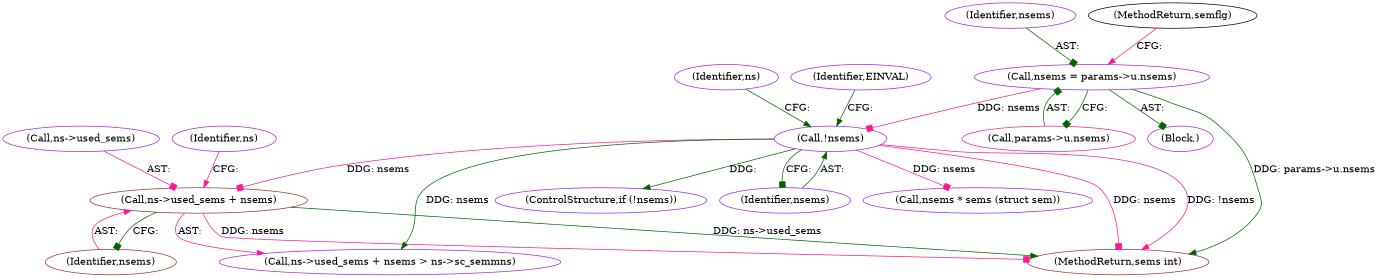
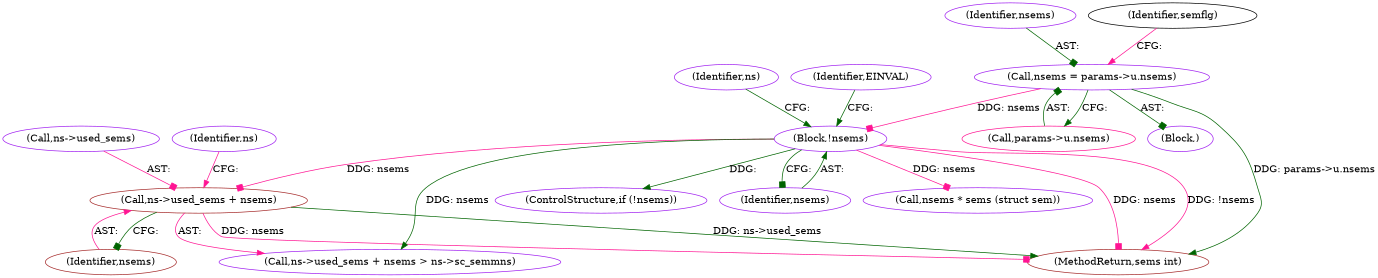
node "(MethodReturn,semflg)": label "(MethodReturn,semflg)" -> "(Identifier,semflg)"
edge "(Call,nsems = params->u.nsems)" -> "(Call,params->u.nsems)": arrowhead box -> normal
node "(Call,!nsems)": label "(Call,!nsems)" -> "(Block,!nsems)"
